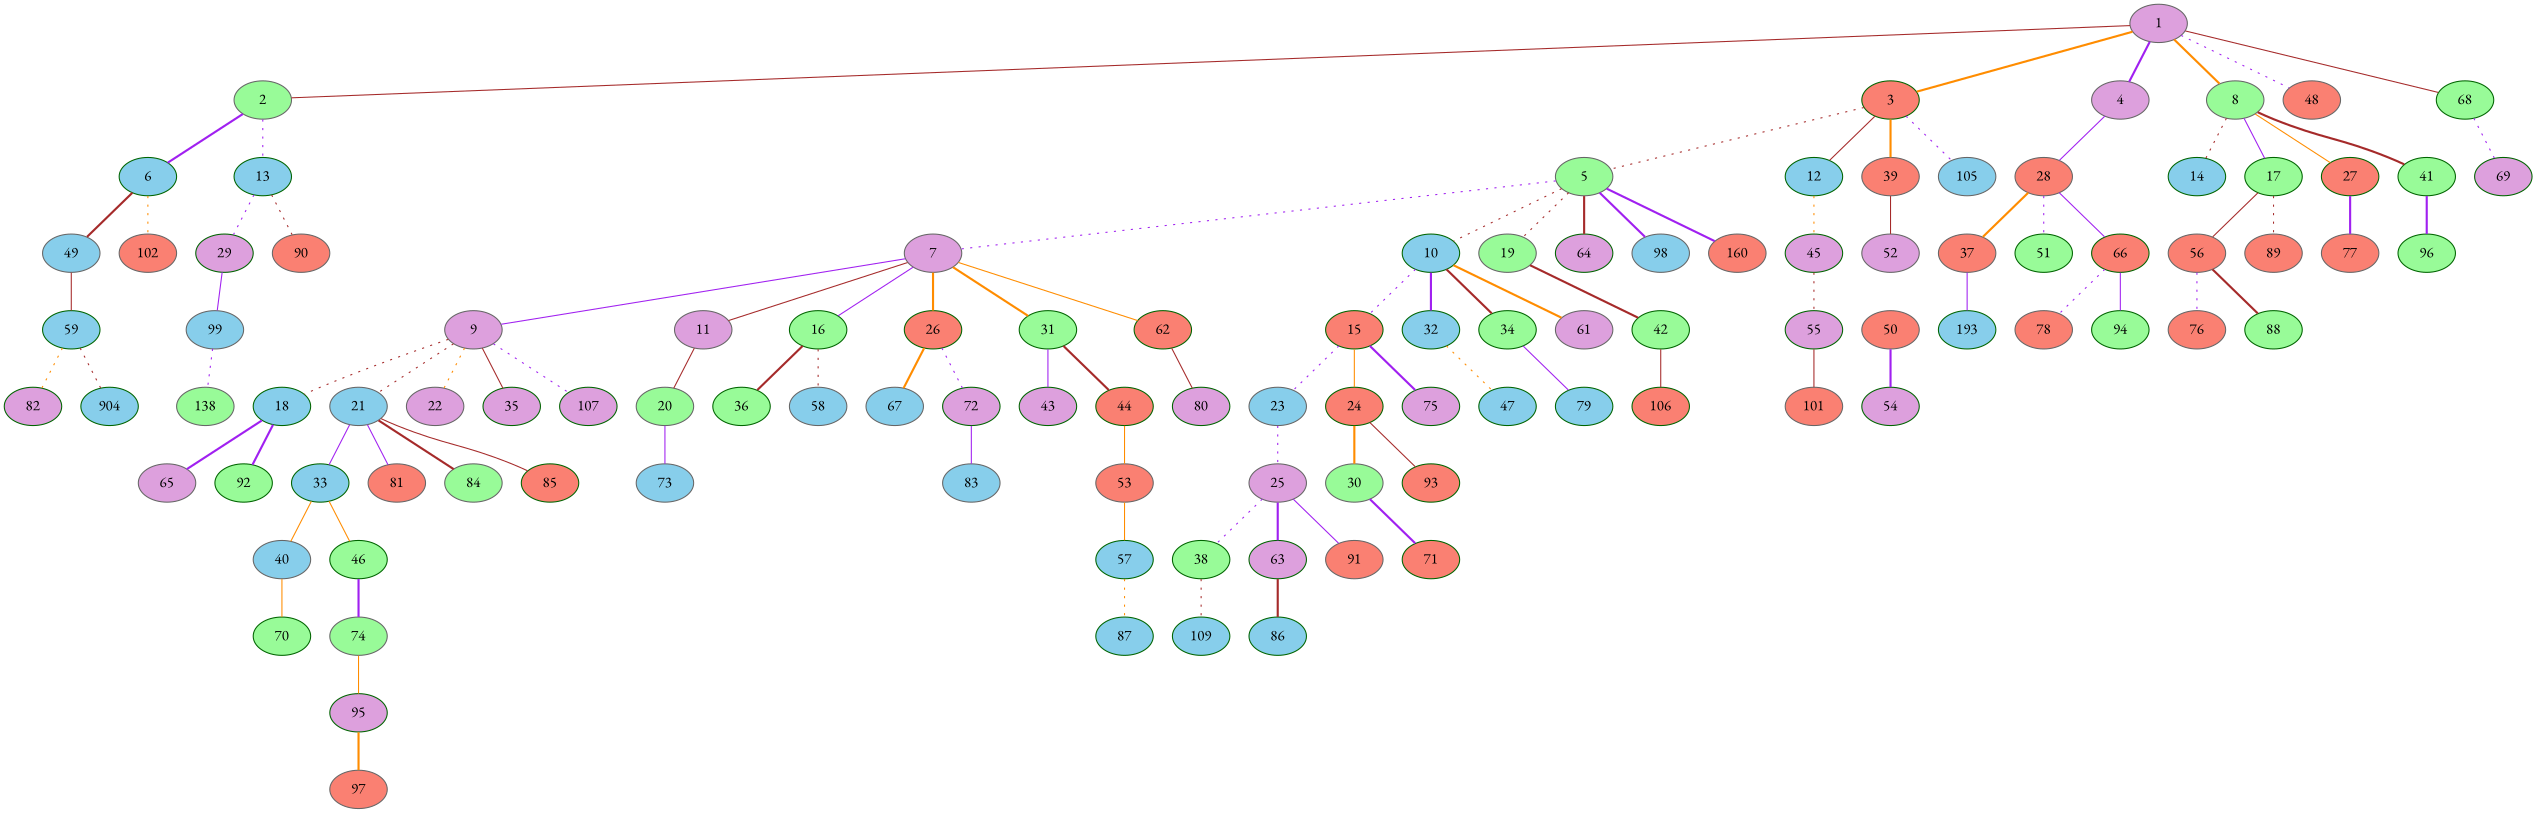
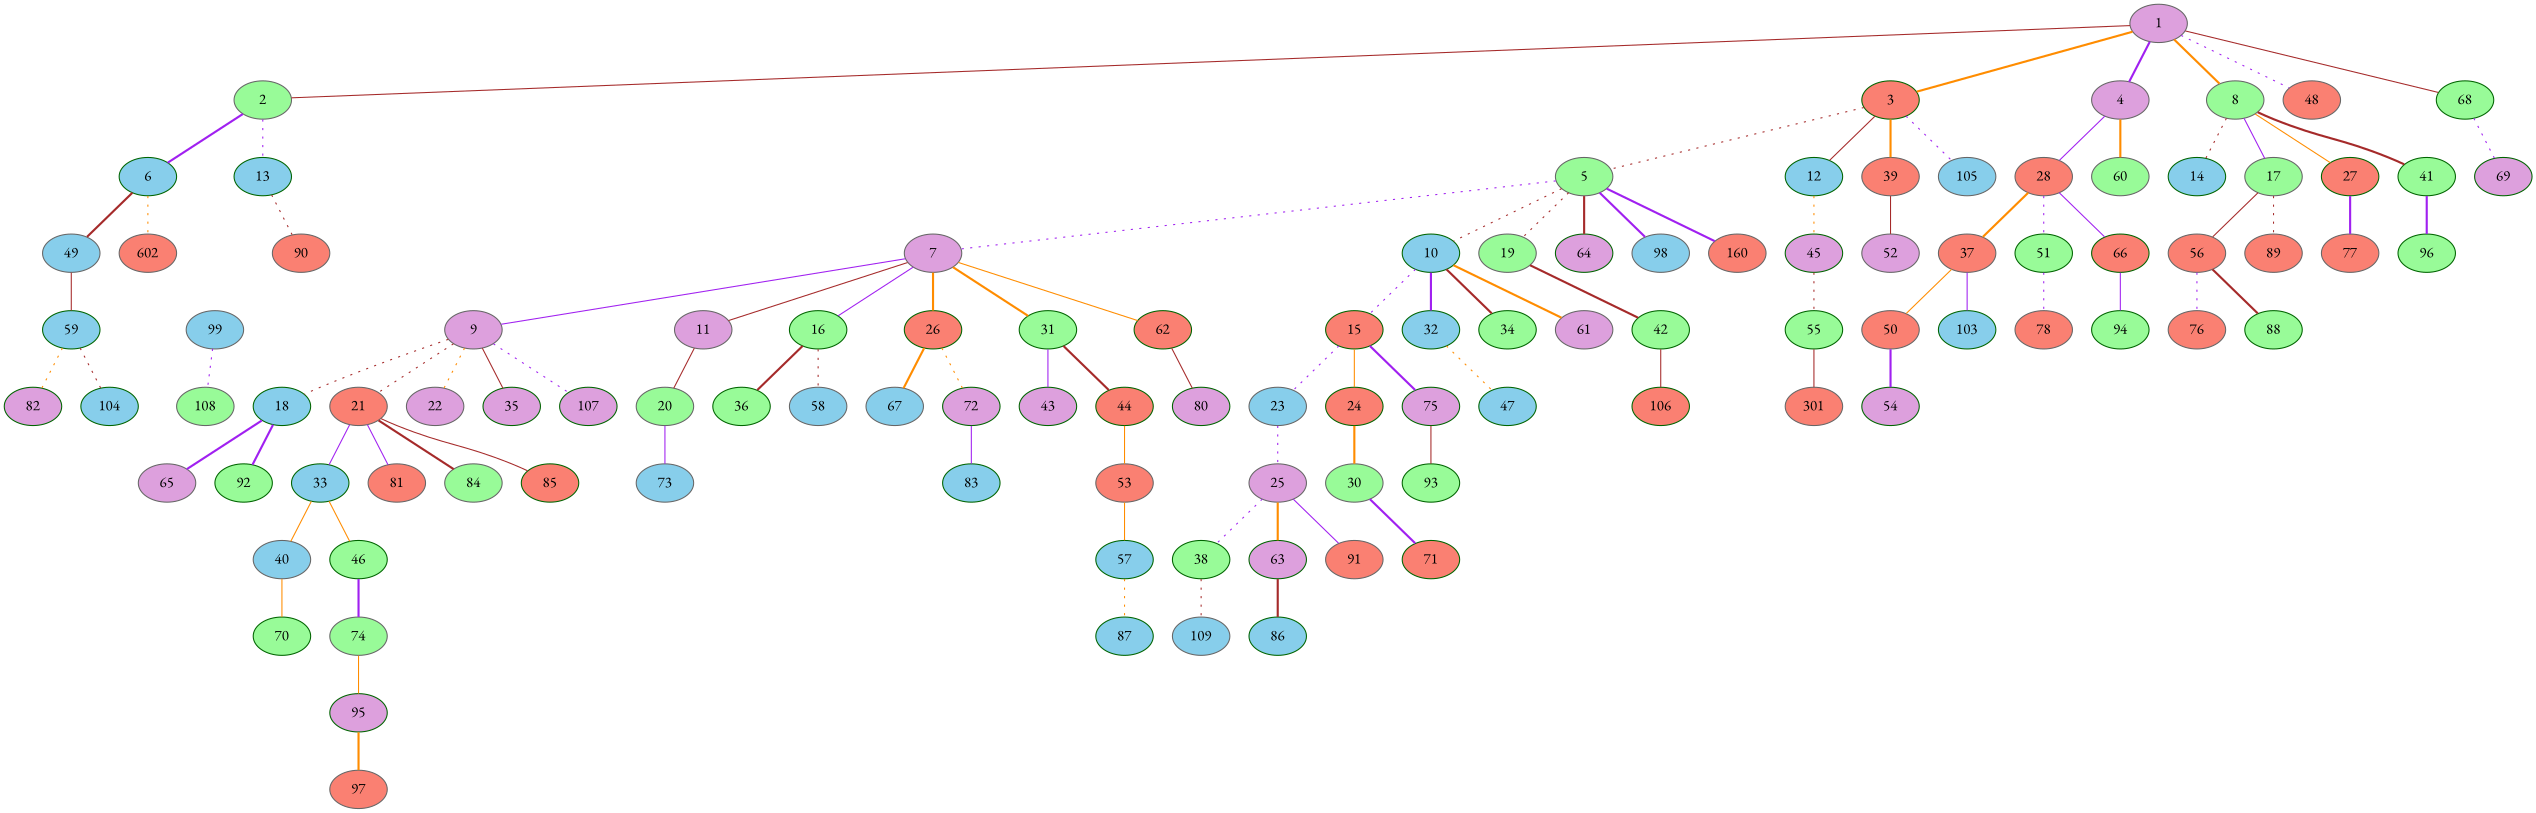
node "60": added
node "17": color darkgreen -> gray40
node "102": label "102" -> "602"
node "29": removed
edge "37" -- "50": added
edge "66" -- "78": now "51" -- "78"
node "55": fillcolor plum -> palegreen
node "193": label "193" -> "103"
edge "26" -- "72": color purple -> darkorange
node "904": label "904" -> "104"
node "138": label "138" -> "108"
node "21": fillcolor skyblue -> salmon
node "79": removed
node "101": label "101" -> "301"
edge "24" -- "93": now "75" -- "93"
node "83": color gray40 -> darkgreen
node "93": fillcolor salmon -> palegreen
edge "25" -- "63": color purple -> darkorange
node "109": color darkgreen -> gray40
